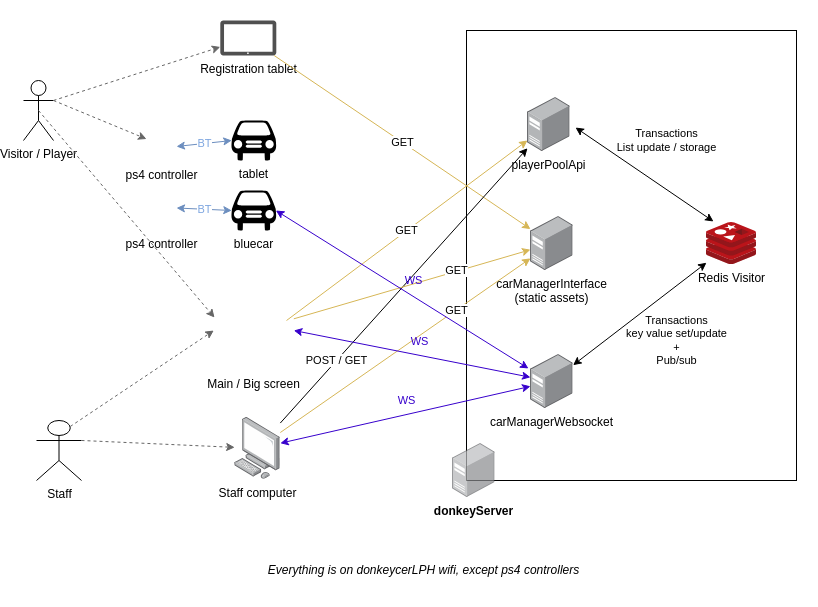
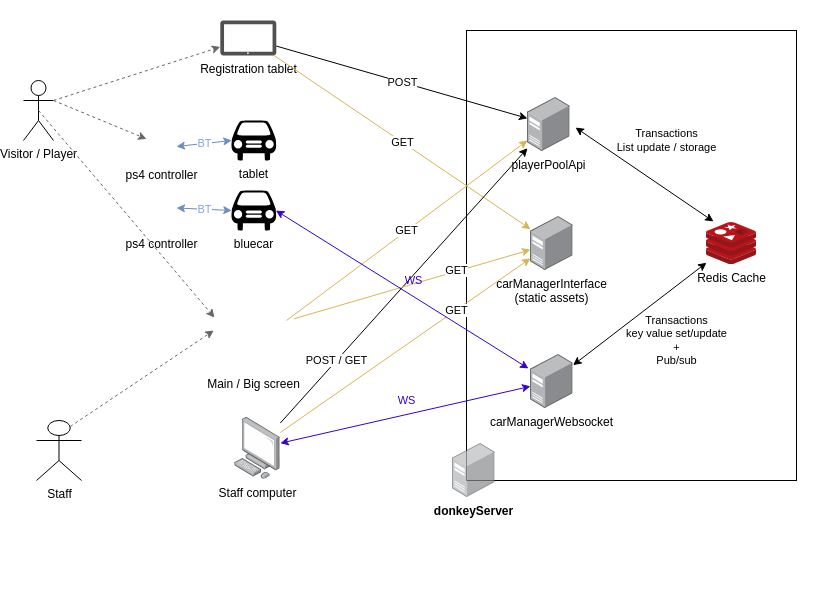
edge "Registration tablet" -> "playerPoolApi": added, label "POST"
node "Redis Visitor": label "Redis Visitor" -> "Redis Cache"
edge "Main / Big screen" -- "carManagerWebsocket": removed, label "WS"
edge "Staff" -> "Staff computer": removed
node "Everything is on donkeycerLPH wifi, except ps4 controllers": removed
